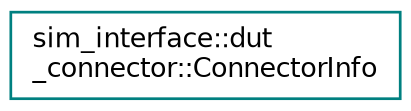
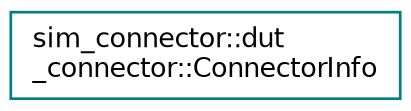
node "sim_interface::dut _connector::ConnectorInfo": label "sim_interface::dut _connector::ConnectorInfo" -> "sim_connector::dut _connector::ConnectorInfo"
